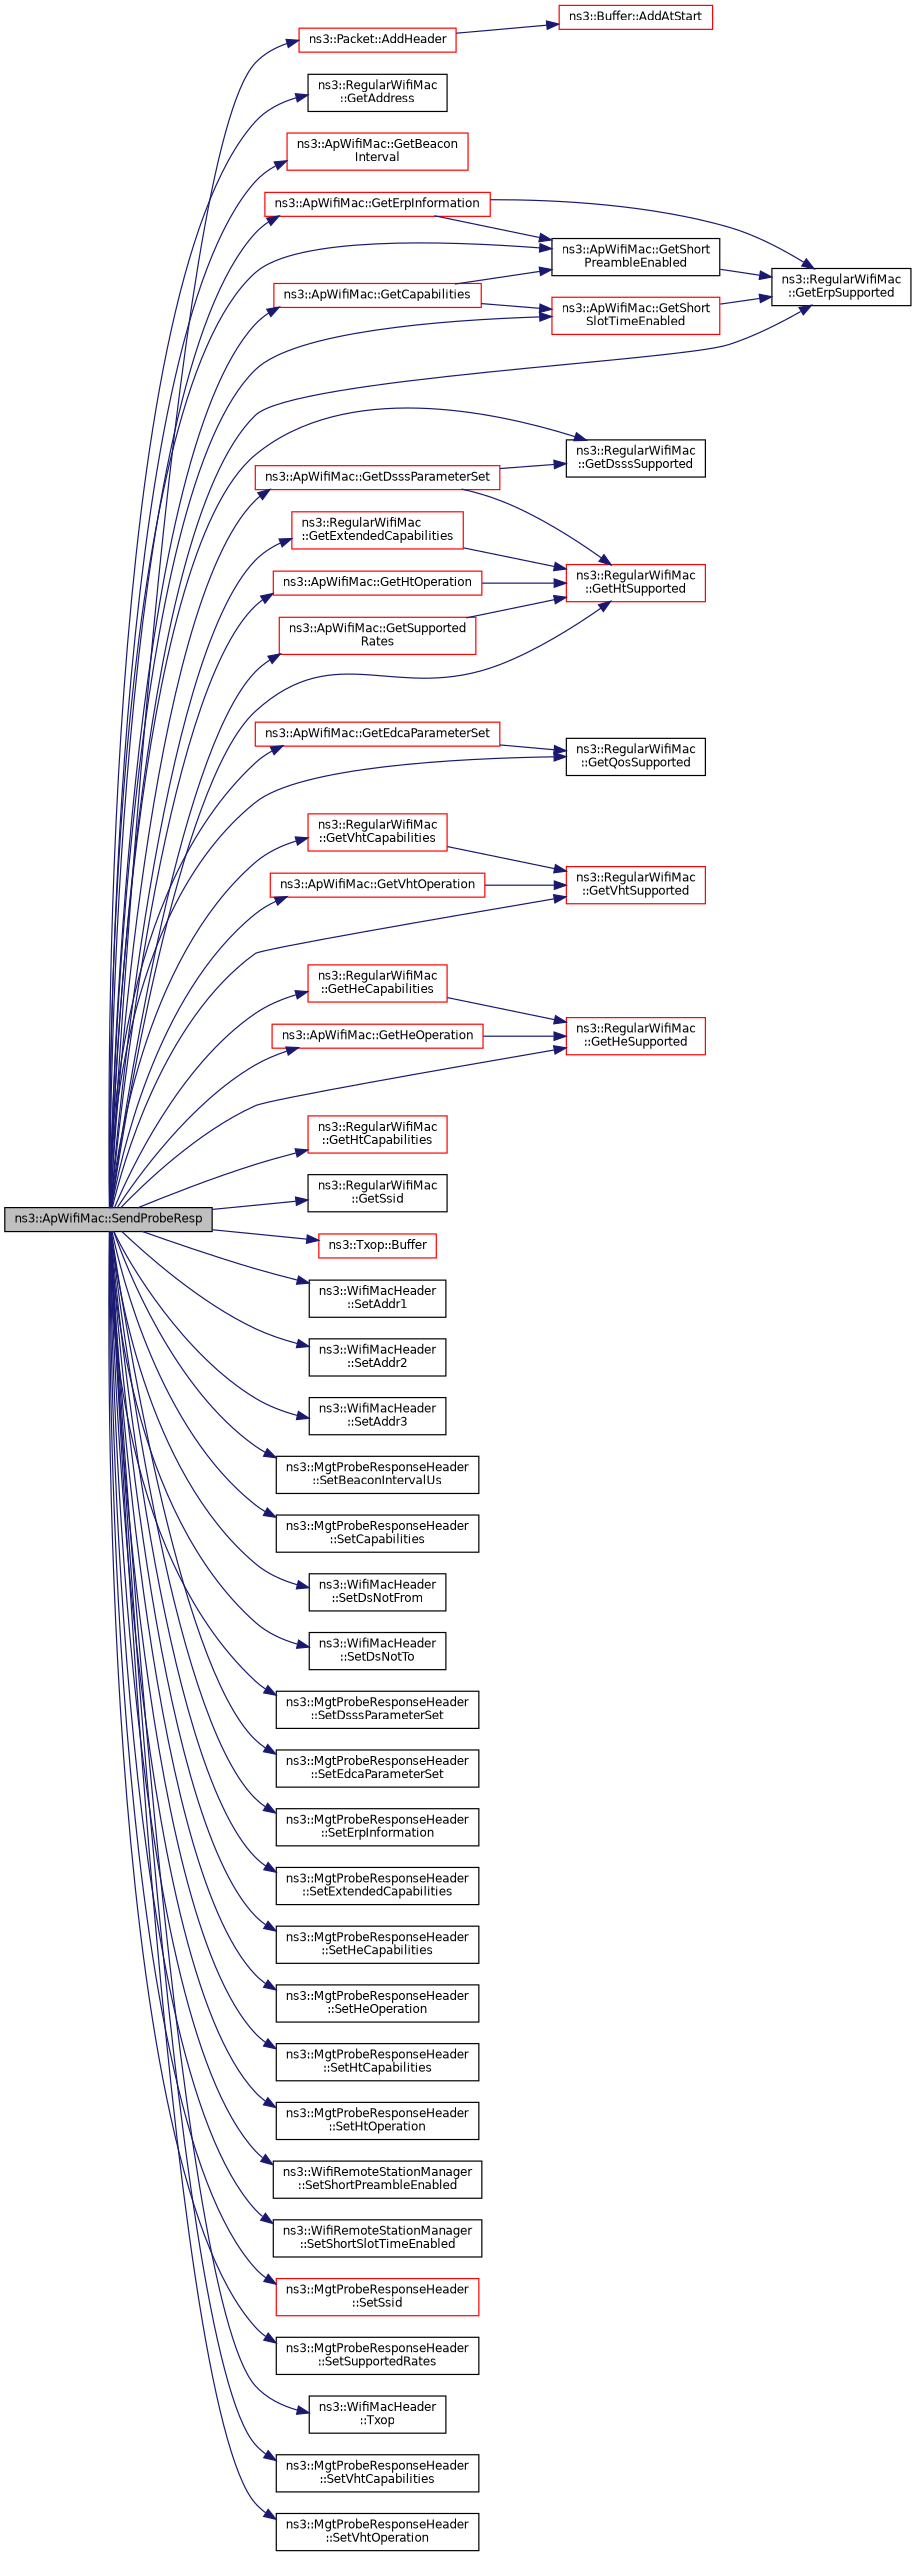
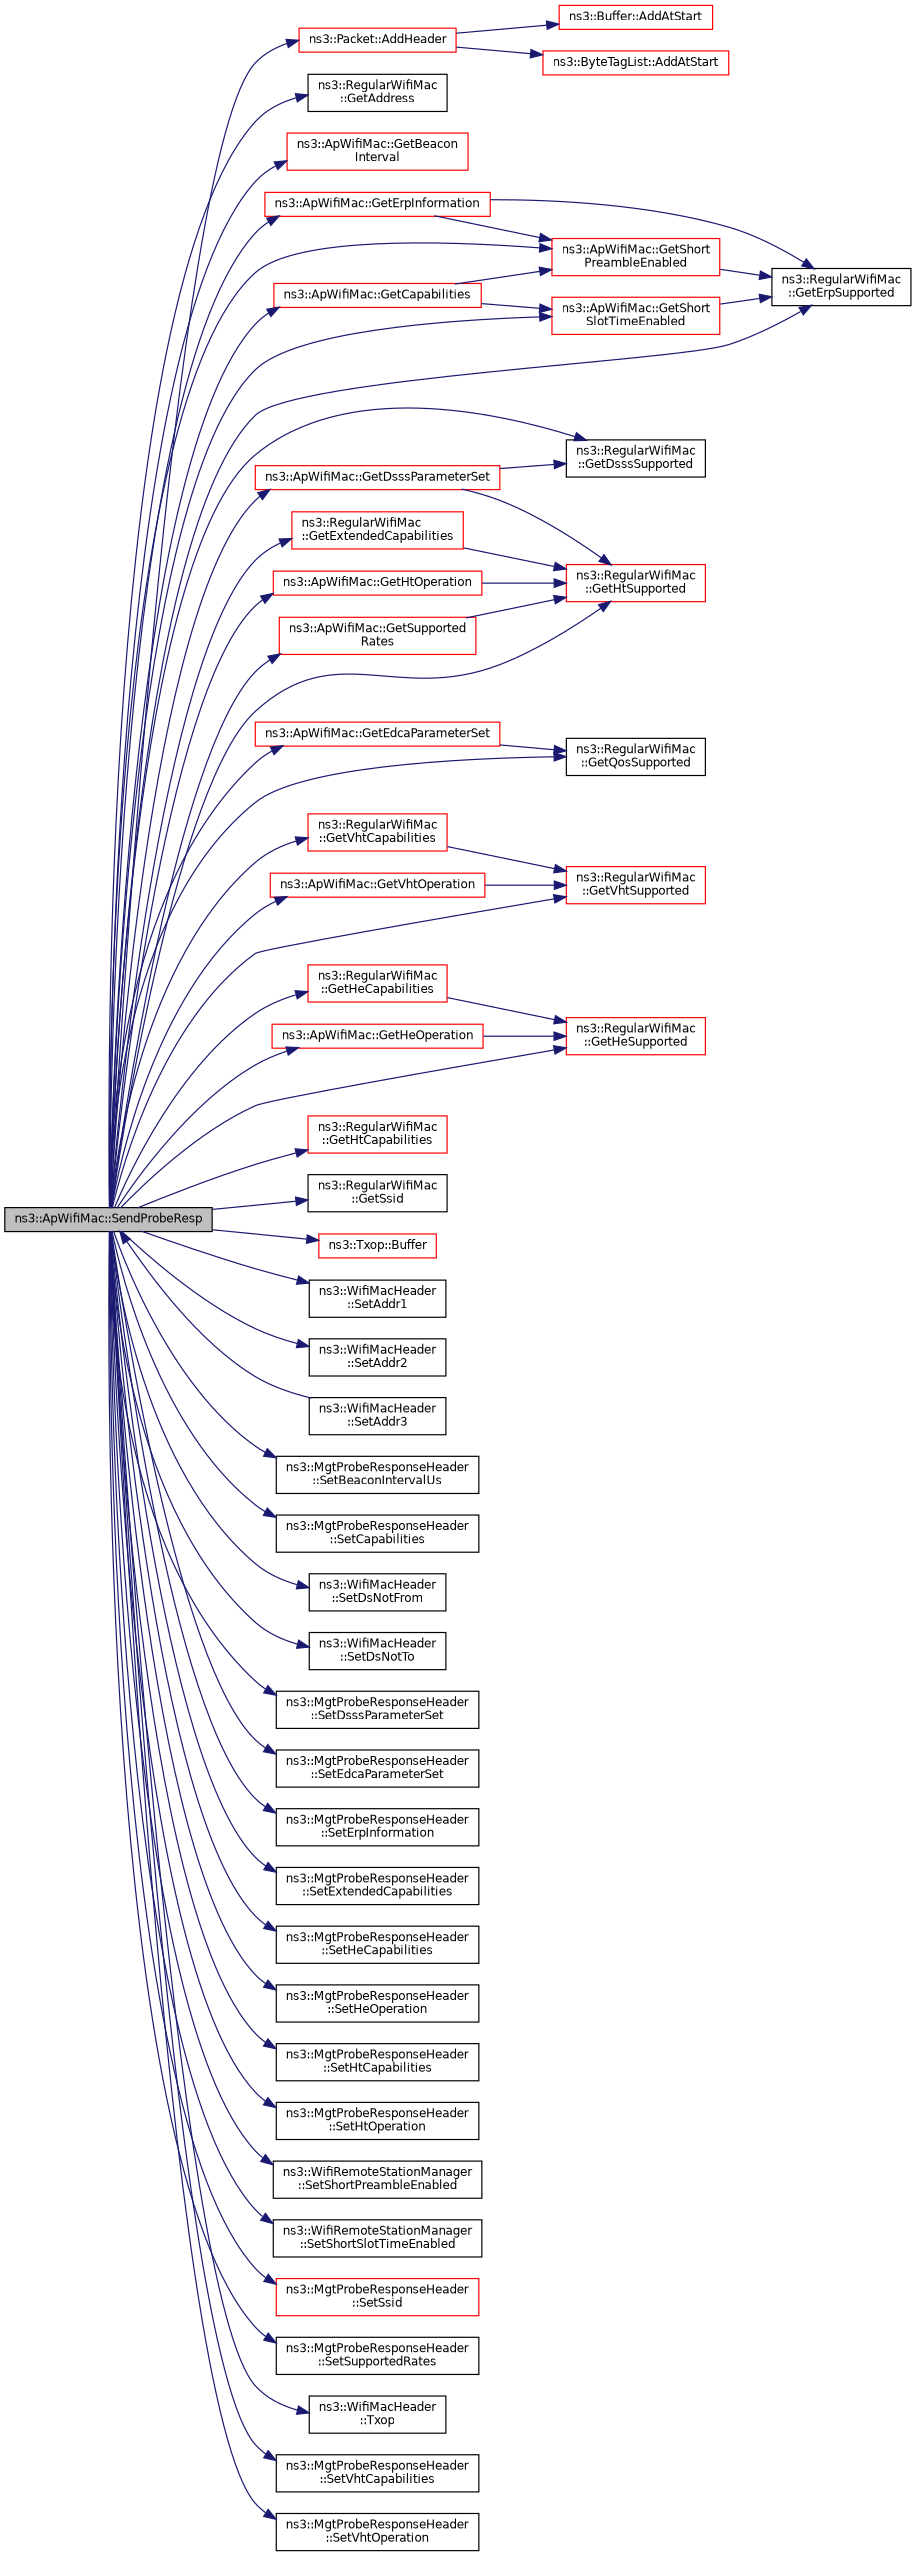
node "ns3::ByteTagList::AddAtStart": added
node "ns3::ApWifiMac::GetShort PreambleEnabled": color black -> red
edge "ns3::ApWifiMac::SendProbeResp" -> "ns3::WifiMacHeader ::SetAddr3": reversed
